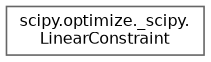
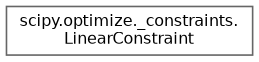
node "scipy.optimize._scipy. LinearConstraint": label "scipy.optimize._scipy. LinearConstraint" -> "scipy.optimize._constraints. LinearConstraint"
